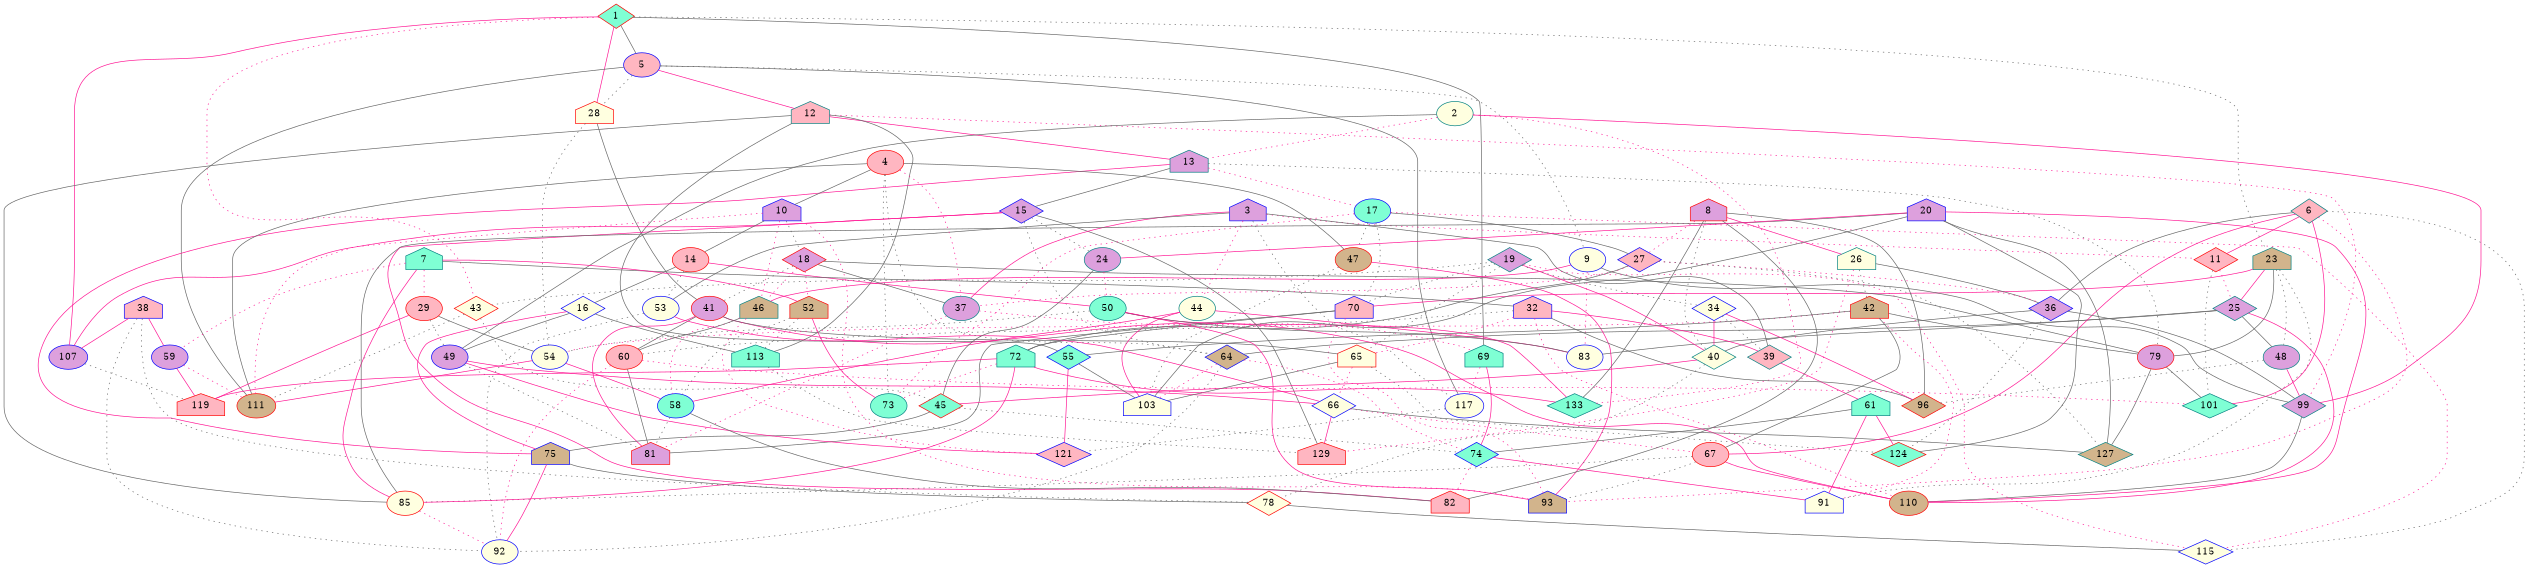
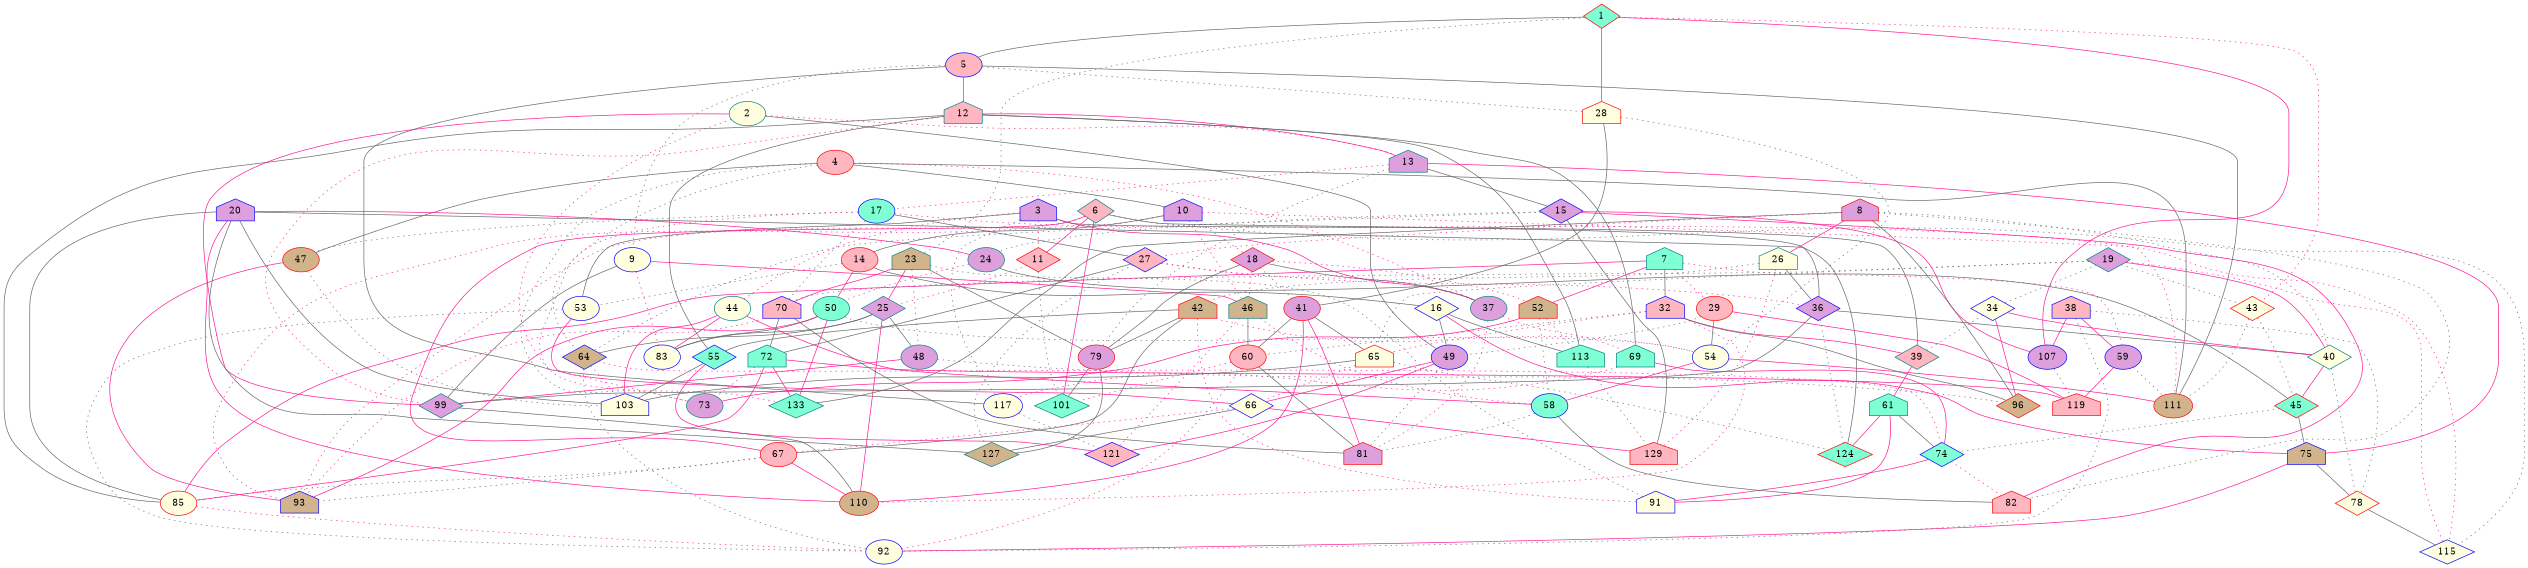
edge "1" -- "69": now "12" -- "69"
node "73": fillcolor aquamarine -> plum
edge "8" -- "82": style solid -> dotted
